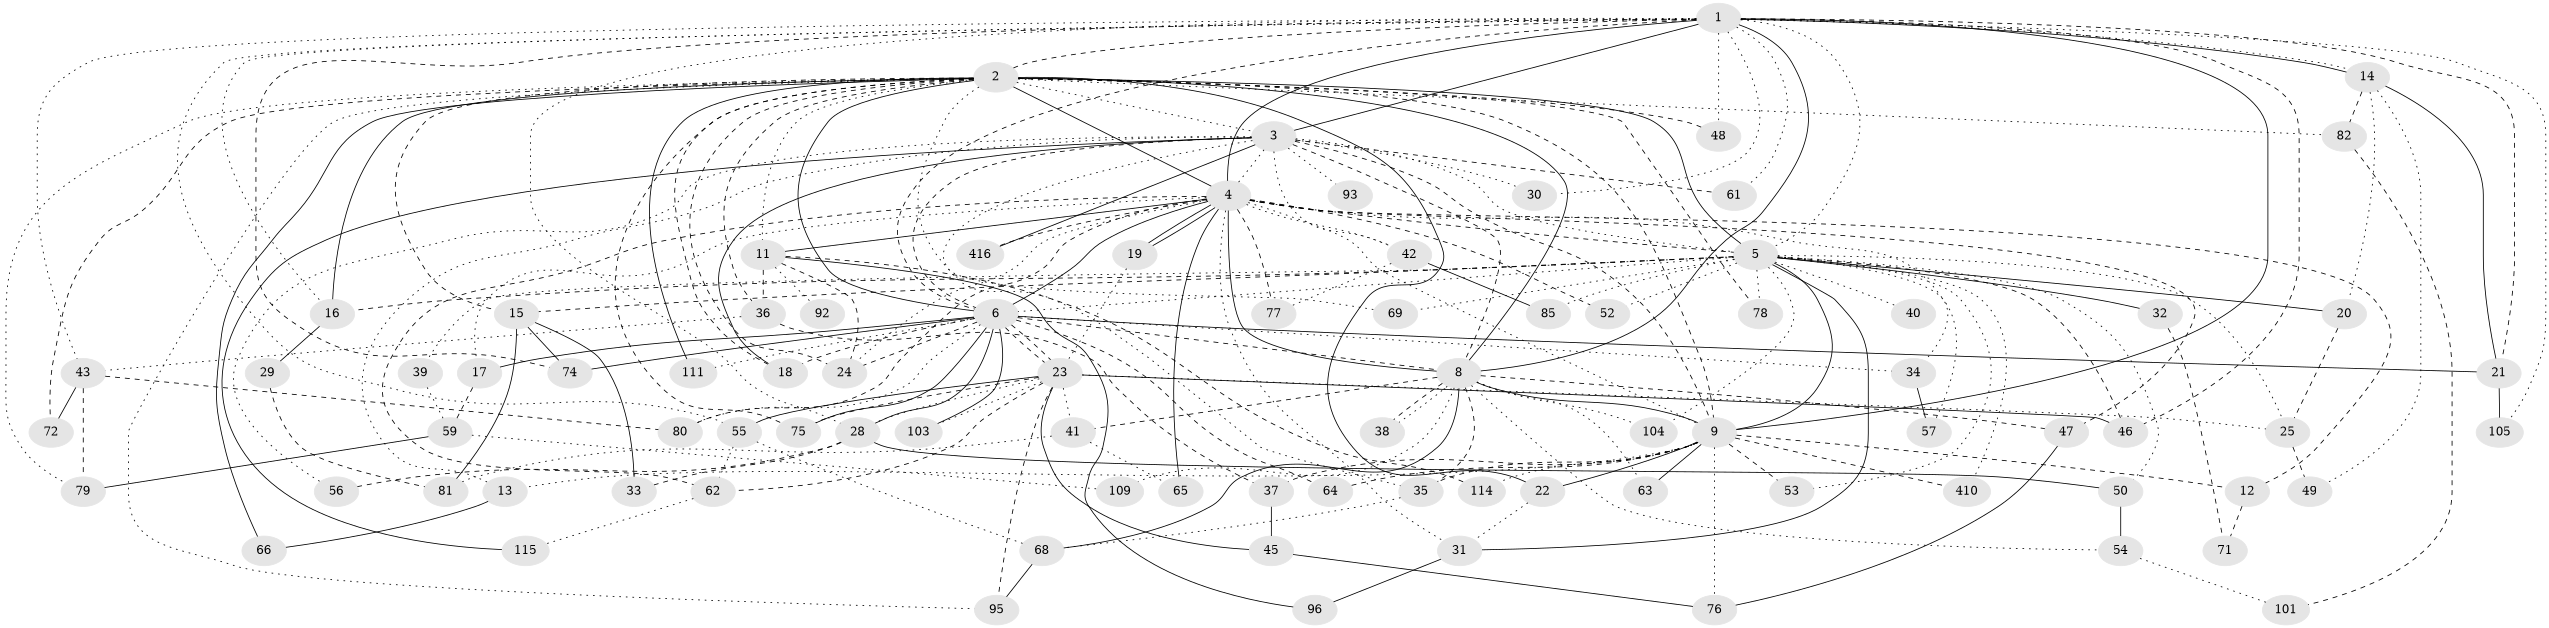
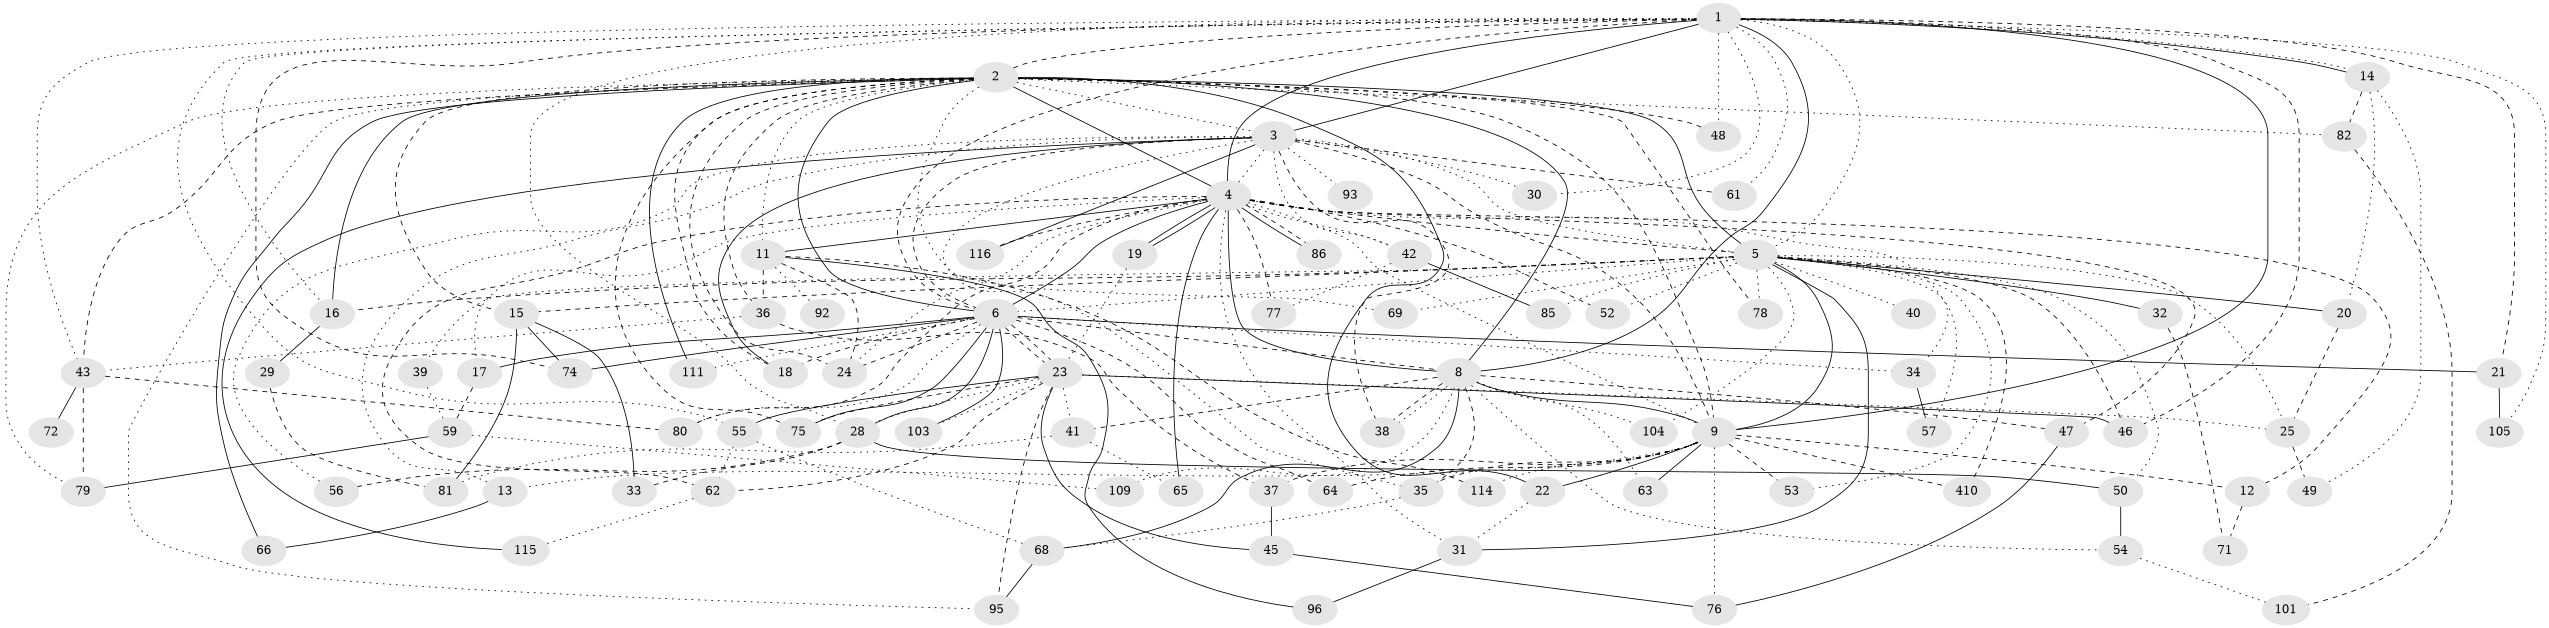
edge "2" -- "72": now "2" -- "43"
edge "14" -- "21": removed
edge "3" -- "8": now "3" -- "38"
node "416": label "416" -> "116"
node "86": added
edge "5" -- "410": style dotted -> dashed
